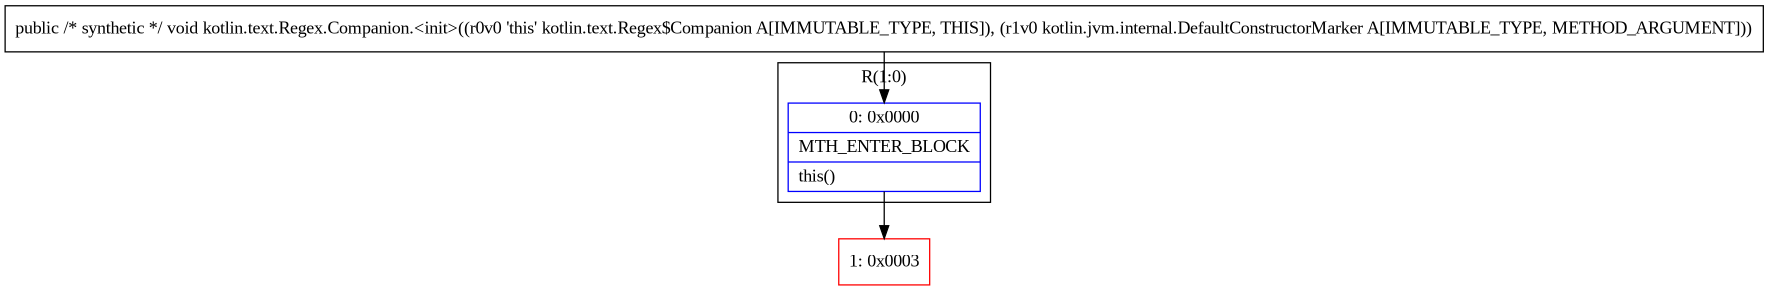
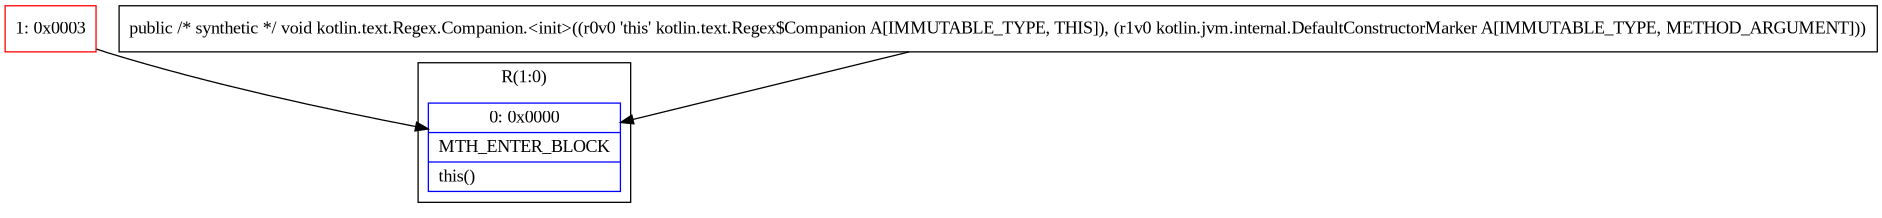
edge "0: 0x0000" -> "1: 0x0003": reversed
